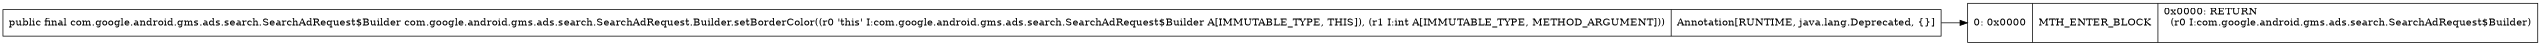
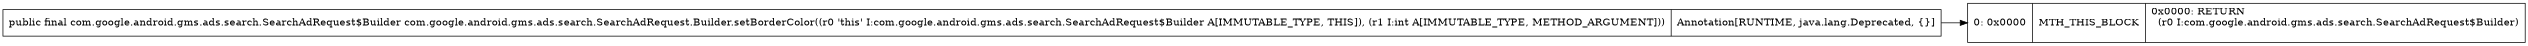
node "0: 0x0000": text "MTH_ENTER_BLOCK" -> "MTH_THIS_BLOCK"
